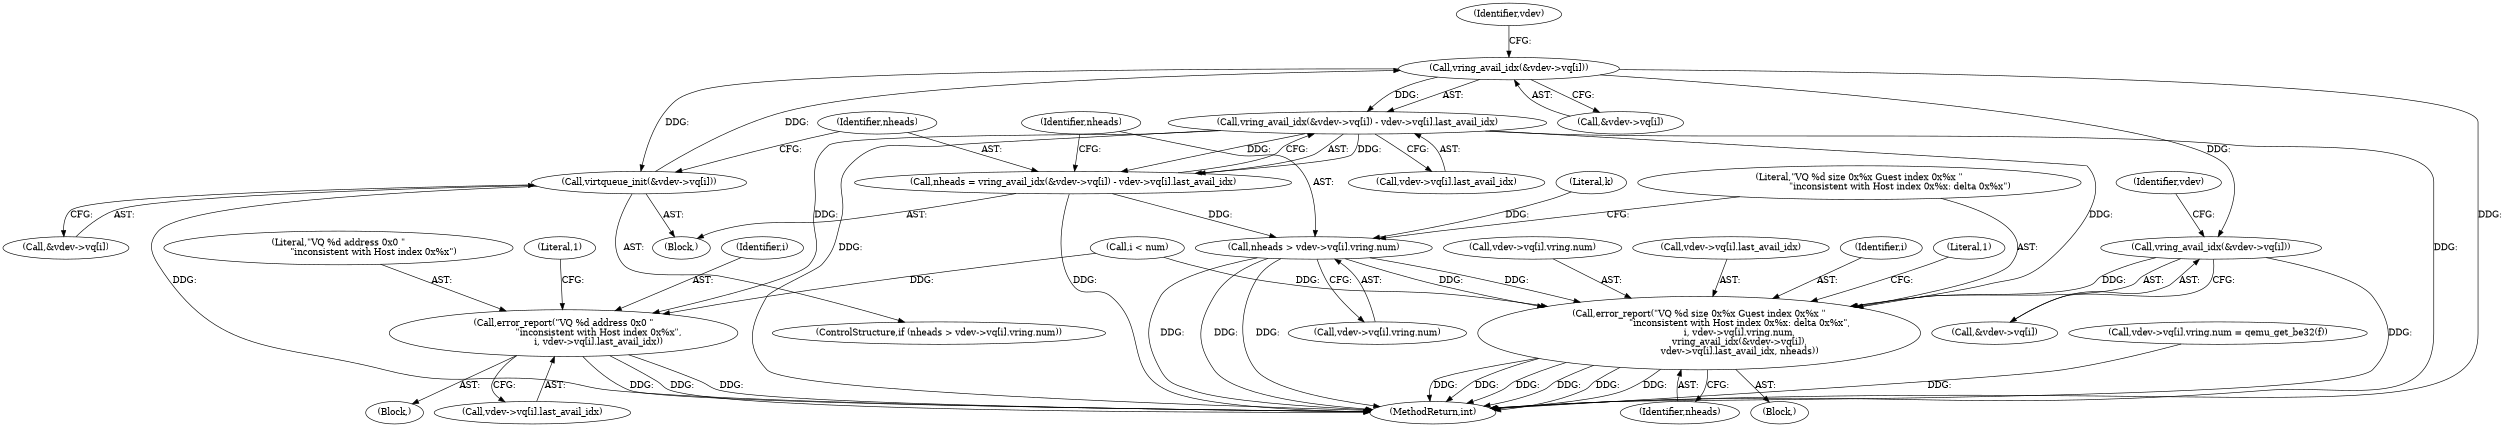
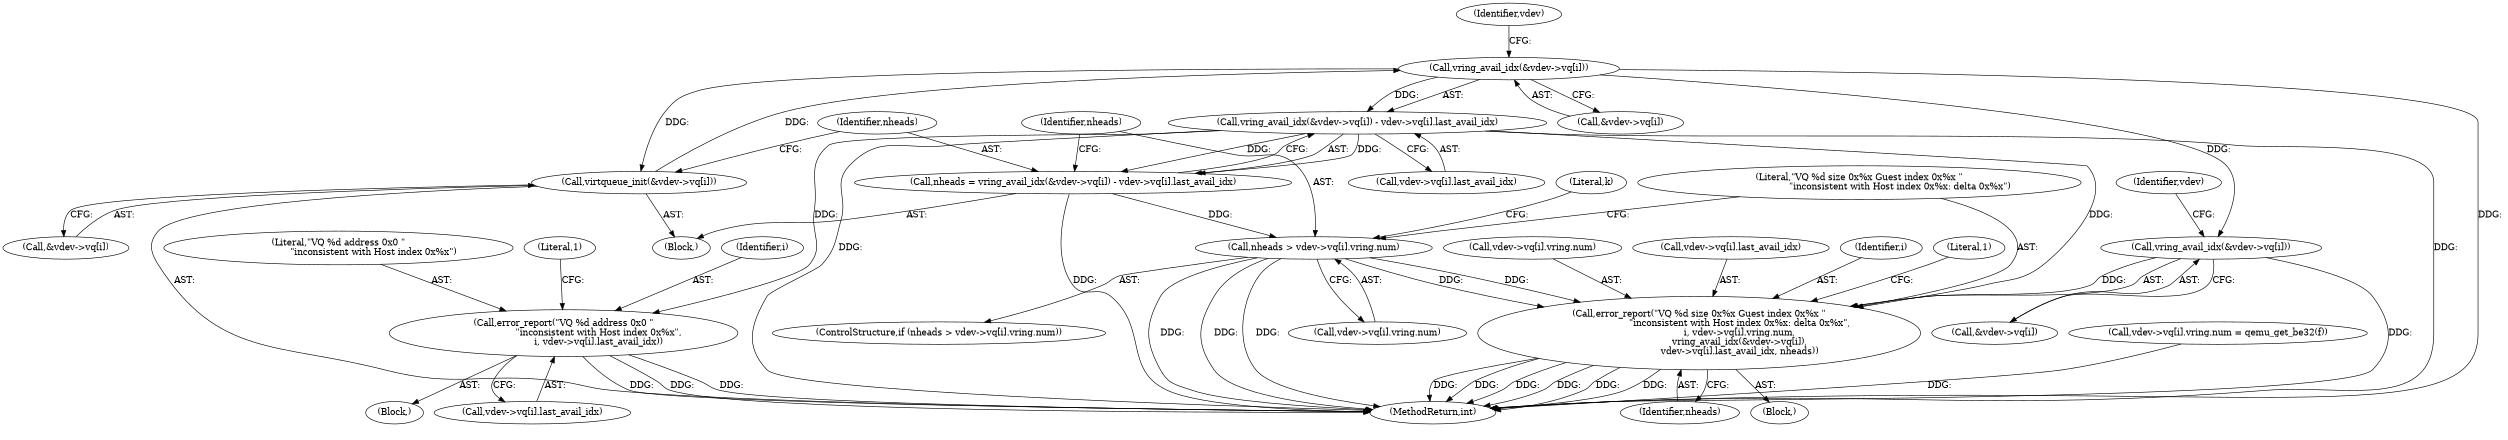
edge "(Literal,k)" -> "(Call,nheads > vdev->vq[i].vring.num)": label "DDG: " -> "CFG: "
node "(Call,i < num)": removed
edge "(Call,virtqueue_init(&vdev->vq[i]))" -> "(ControlStructure,if (nheads > vdev->vq[i].vring.num))": now "(Call,nheads > vdev->vq[i].vring.num)" -> "(ControlStructure,if (nheads > vdev->vq[i].vring.num))"
edge "(Call,virtqueue_init(&vdev->vq[i]))" -> "(MethodReturn,int)": label "DDG: " -> "AST: "
